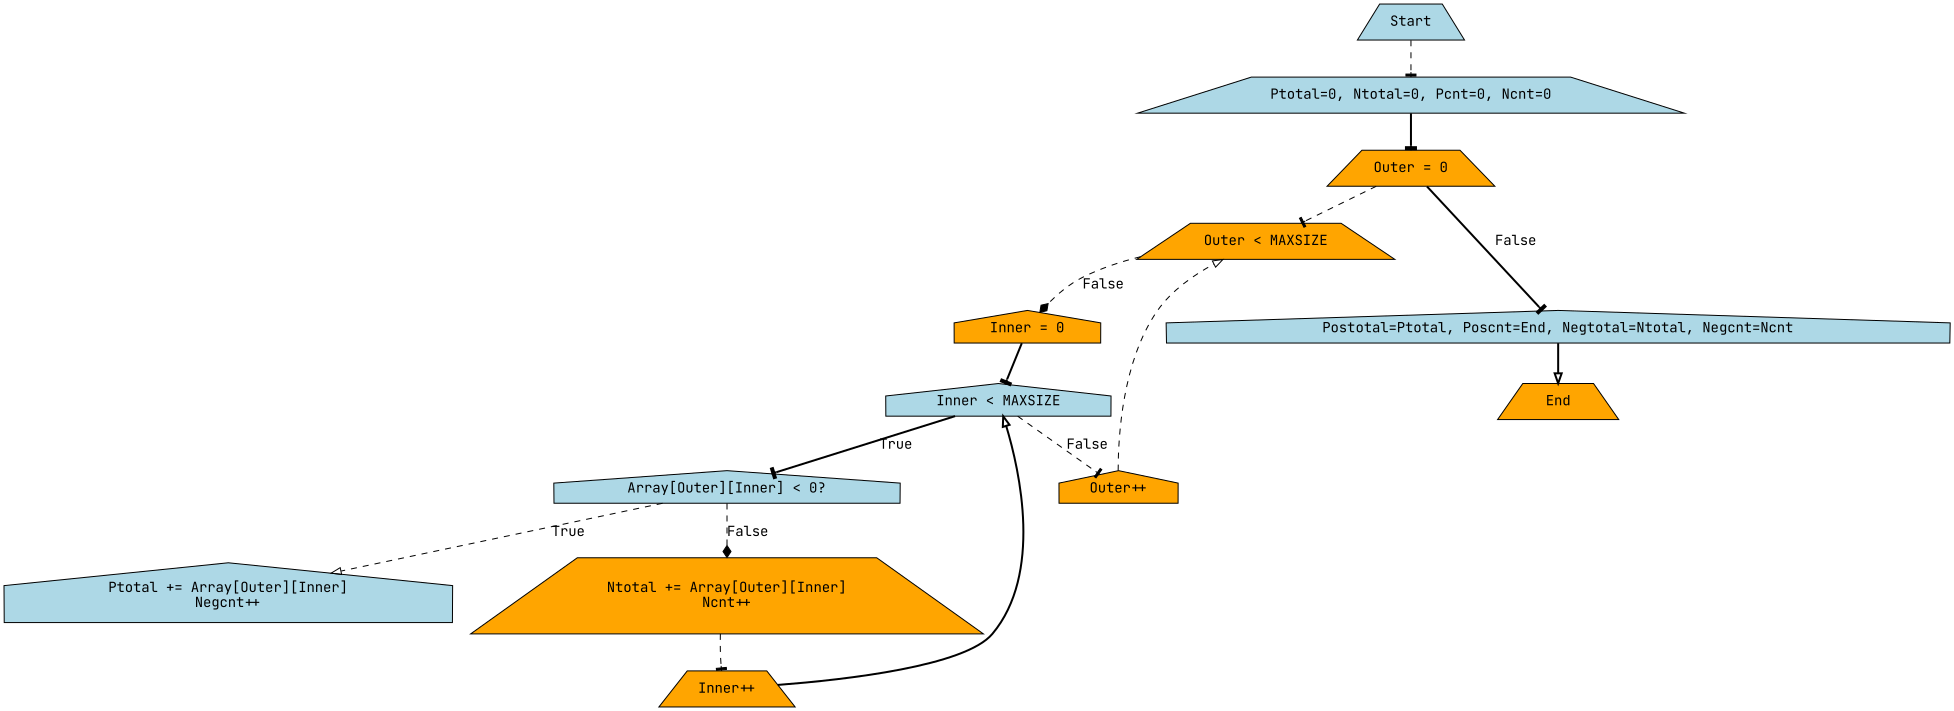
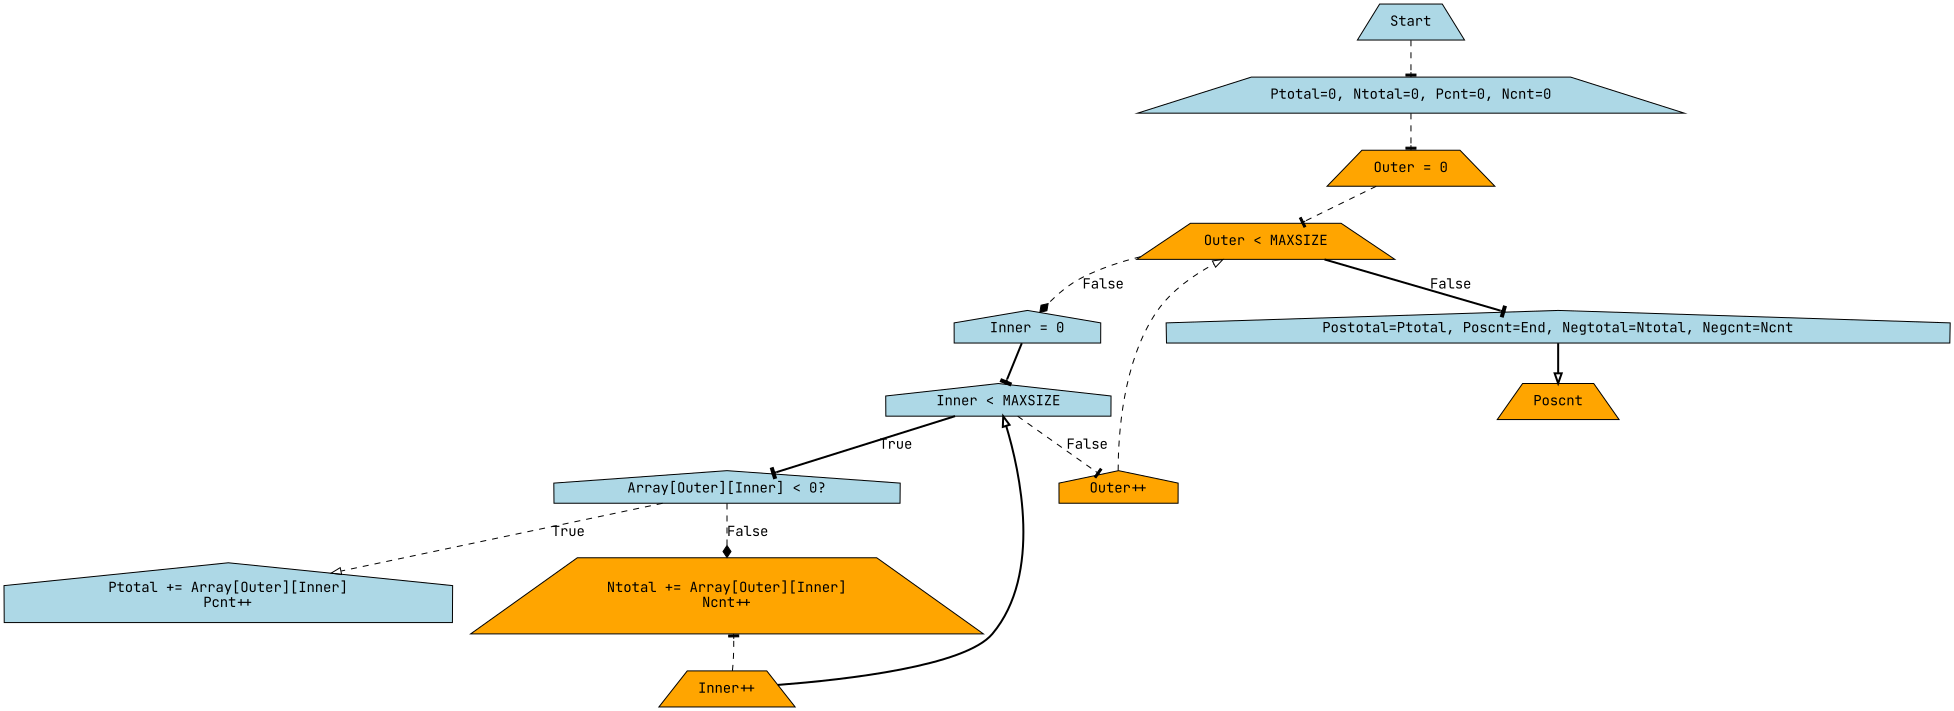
edge "Ptotal=0, Ntotal=0, Pcnt=0, Ncnt=0" -> "Outer = 0": style bold -> dashed
edge "Outer = 0" -> "Postotal=Ptotal, Poscnt=End, Negtotal=Ntotal, Negcnt=Ncnt": now "Outer < MAXSIZE" -> "Postotal=Ptotal, Poscnt=End, Negtotal=Ntotal, Negcnt=Ncnt"
node "Inner = 0": fillcolor orange -> lightblue
node "End": label "End" -> "Poscnt"
node "Ptotal += Array[Outer][Inner] Negcnt++": label "Ptotal += Array[Outer][Inner] Negcnt++" -> "Ptotal += Array[Outer][Inner] Pcnt++"
edge "Ntotal += Array[Outer][Inner] Ncnt++" -> "Inner++": reversed
